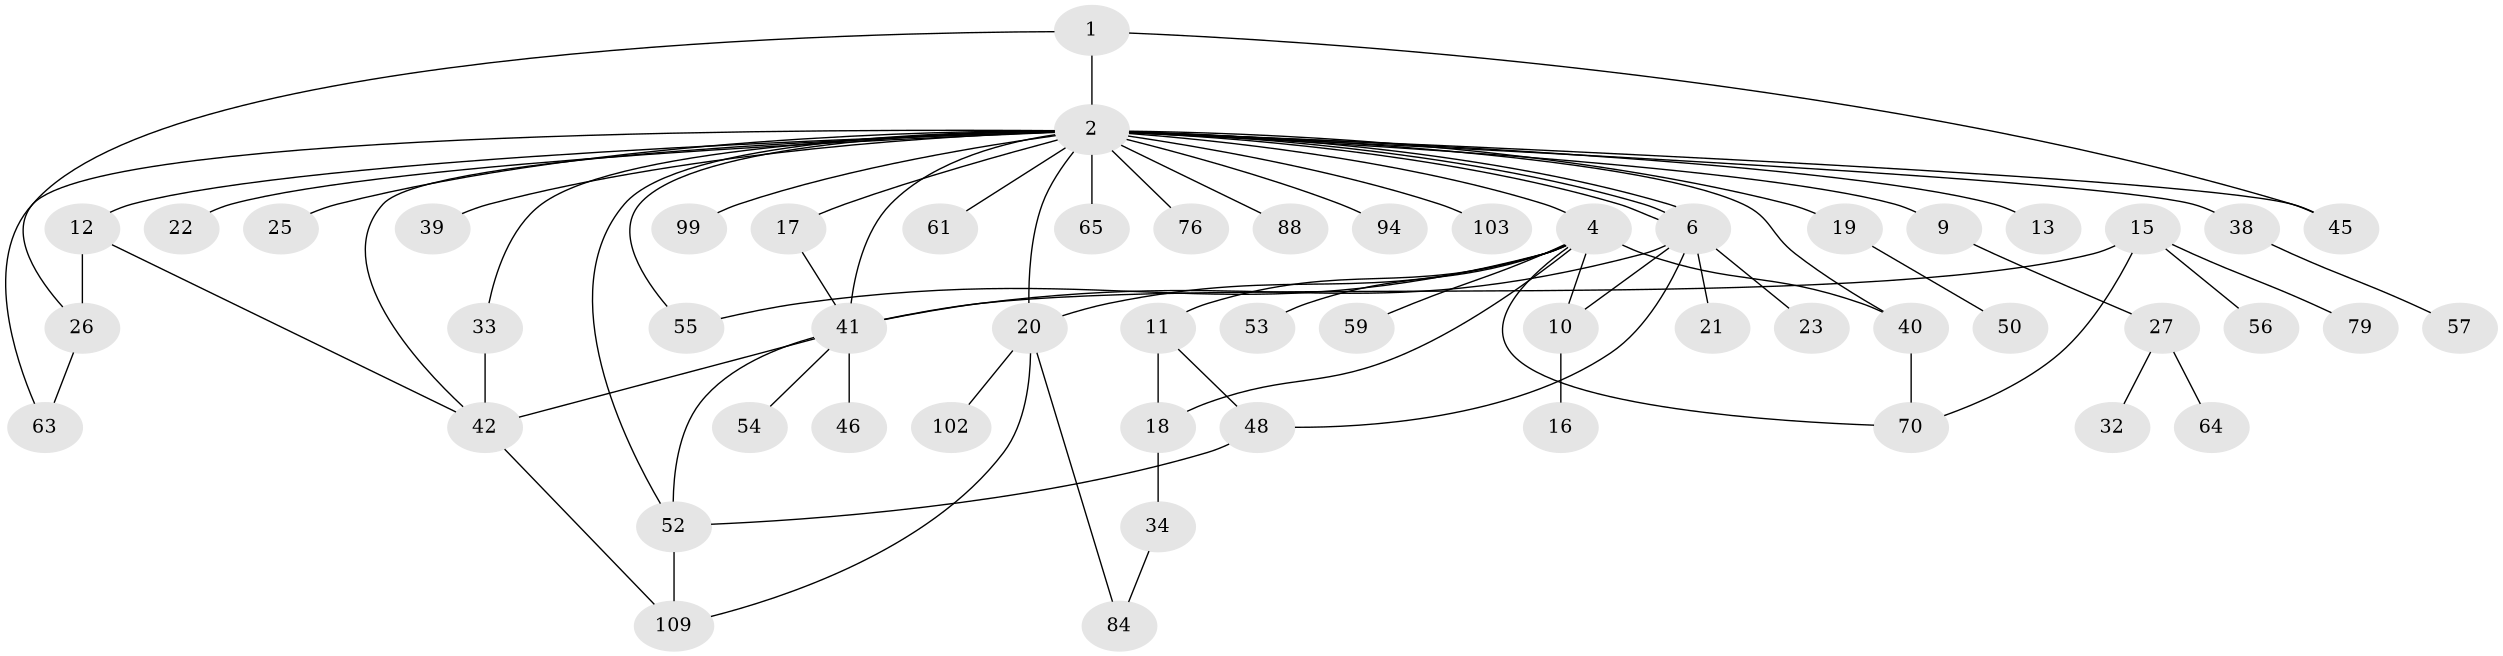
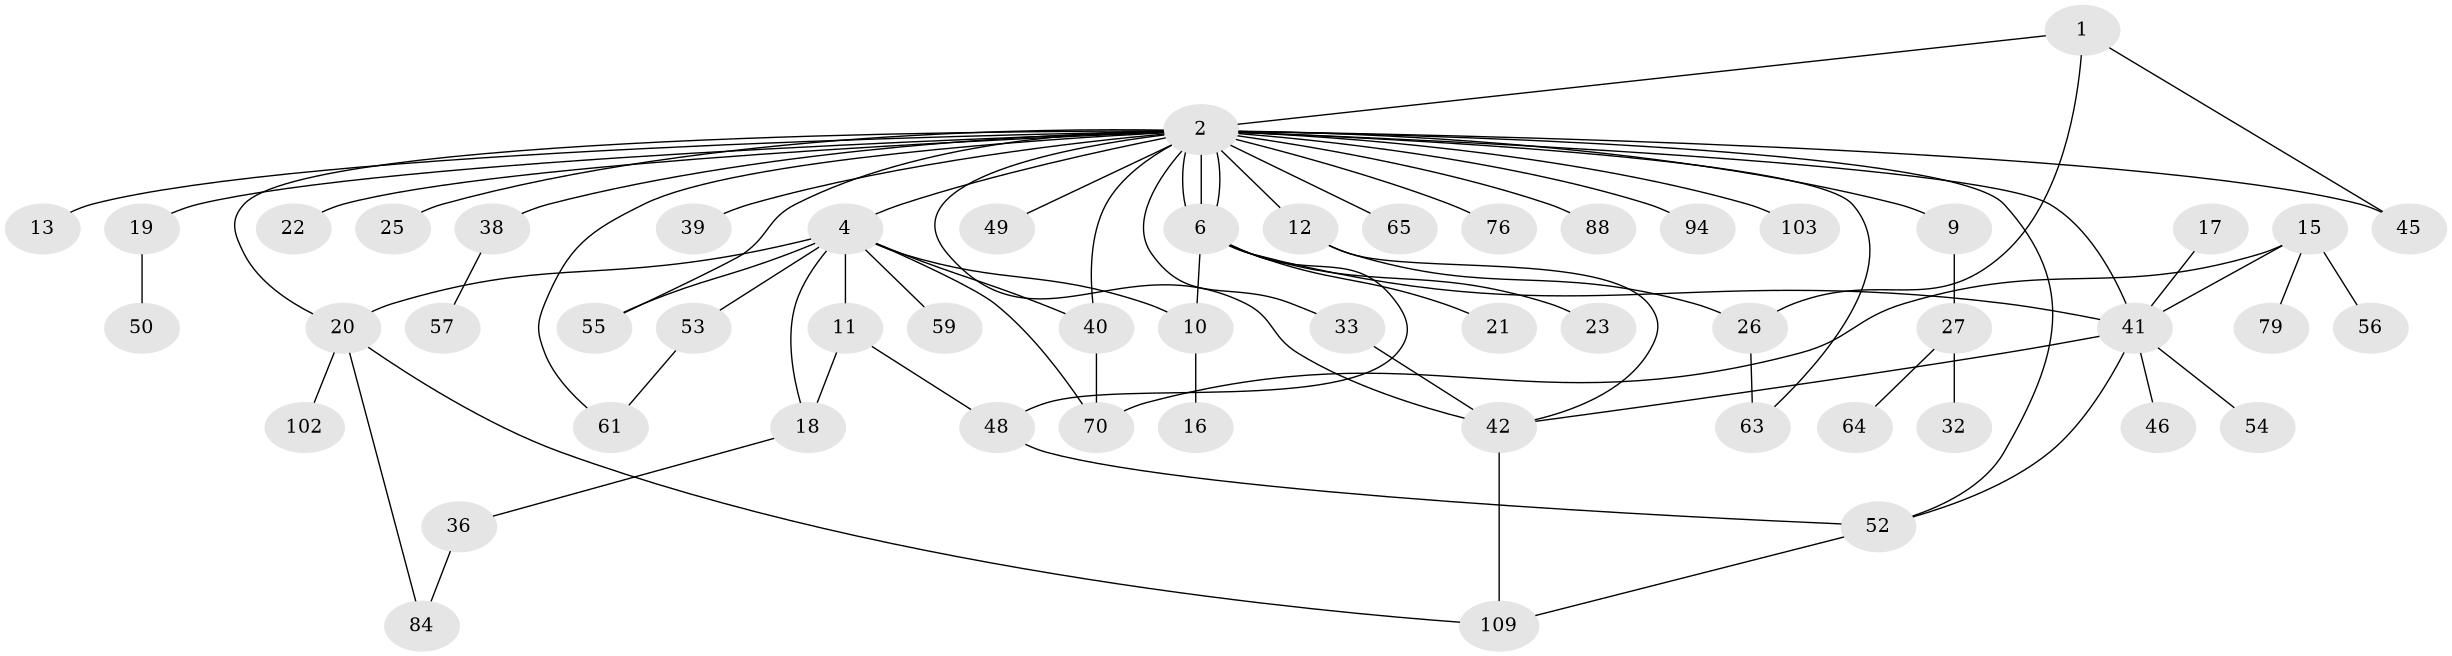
edge "2" -- "17": removed
node "99": label "99" -> "49"
edge "53" -- "61": added
node "34": label "34" -> "36"
